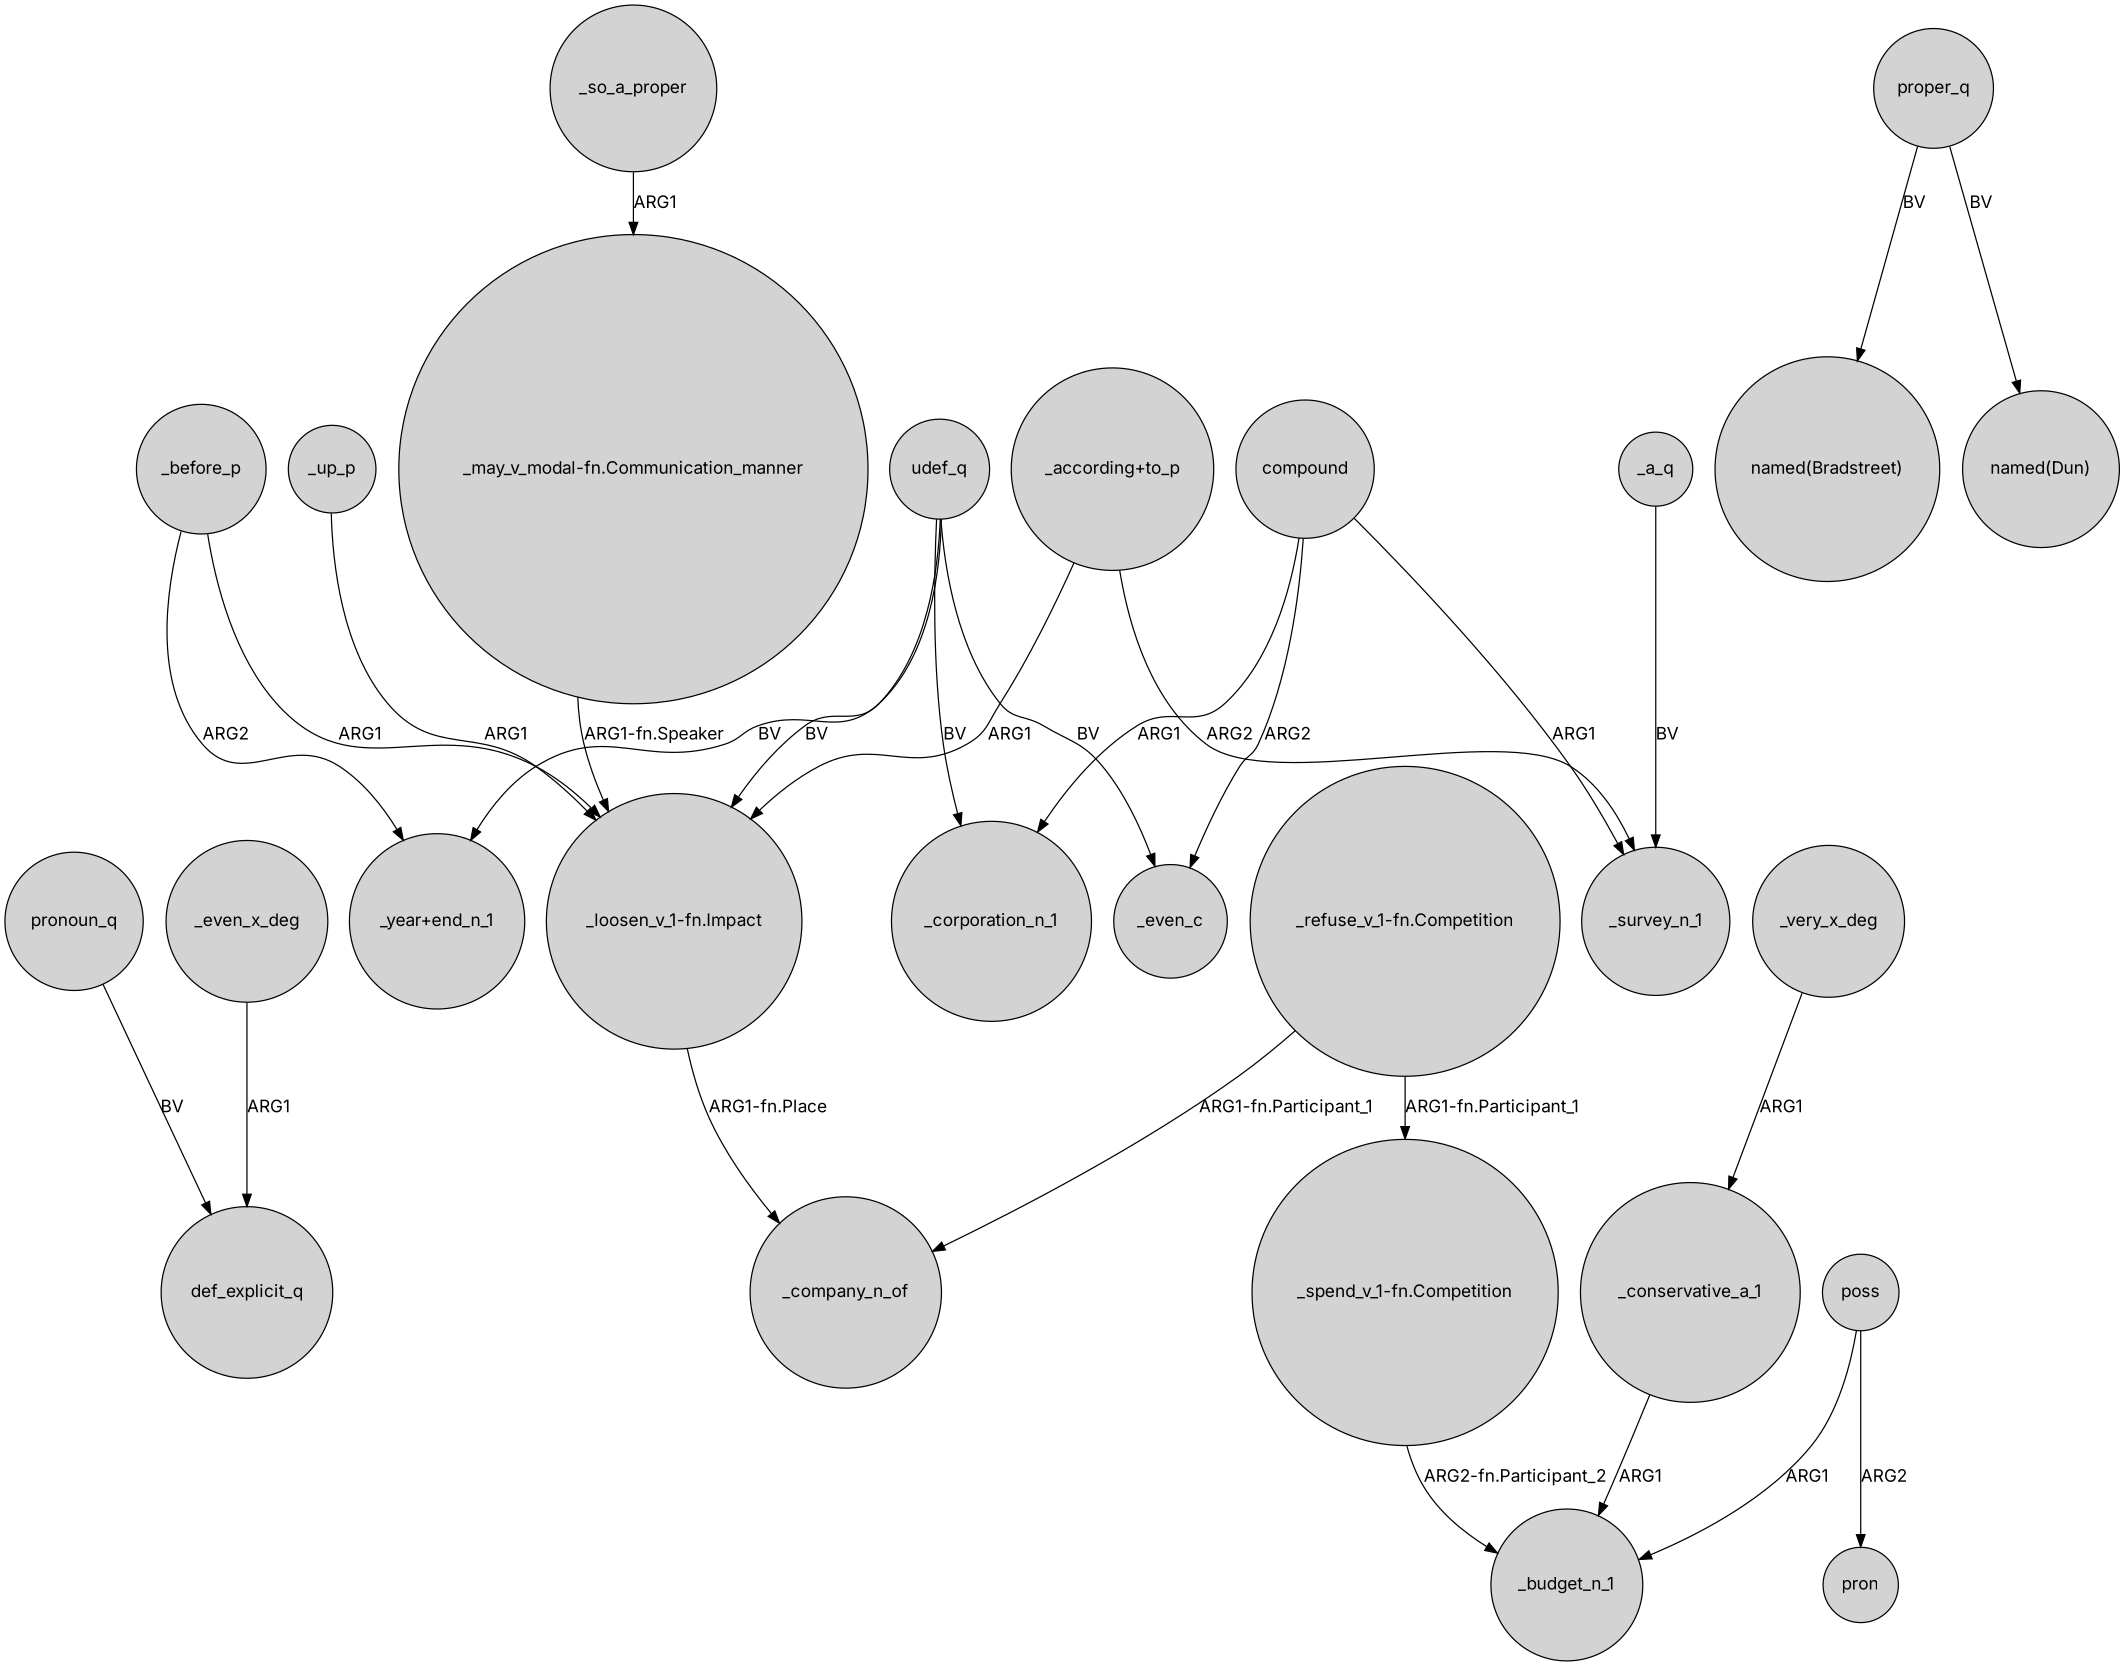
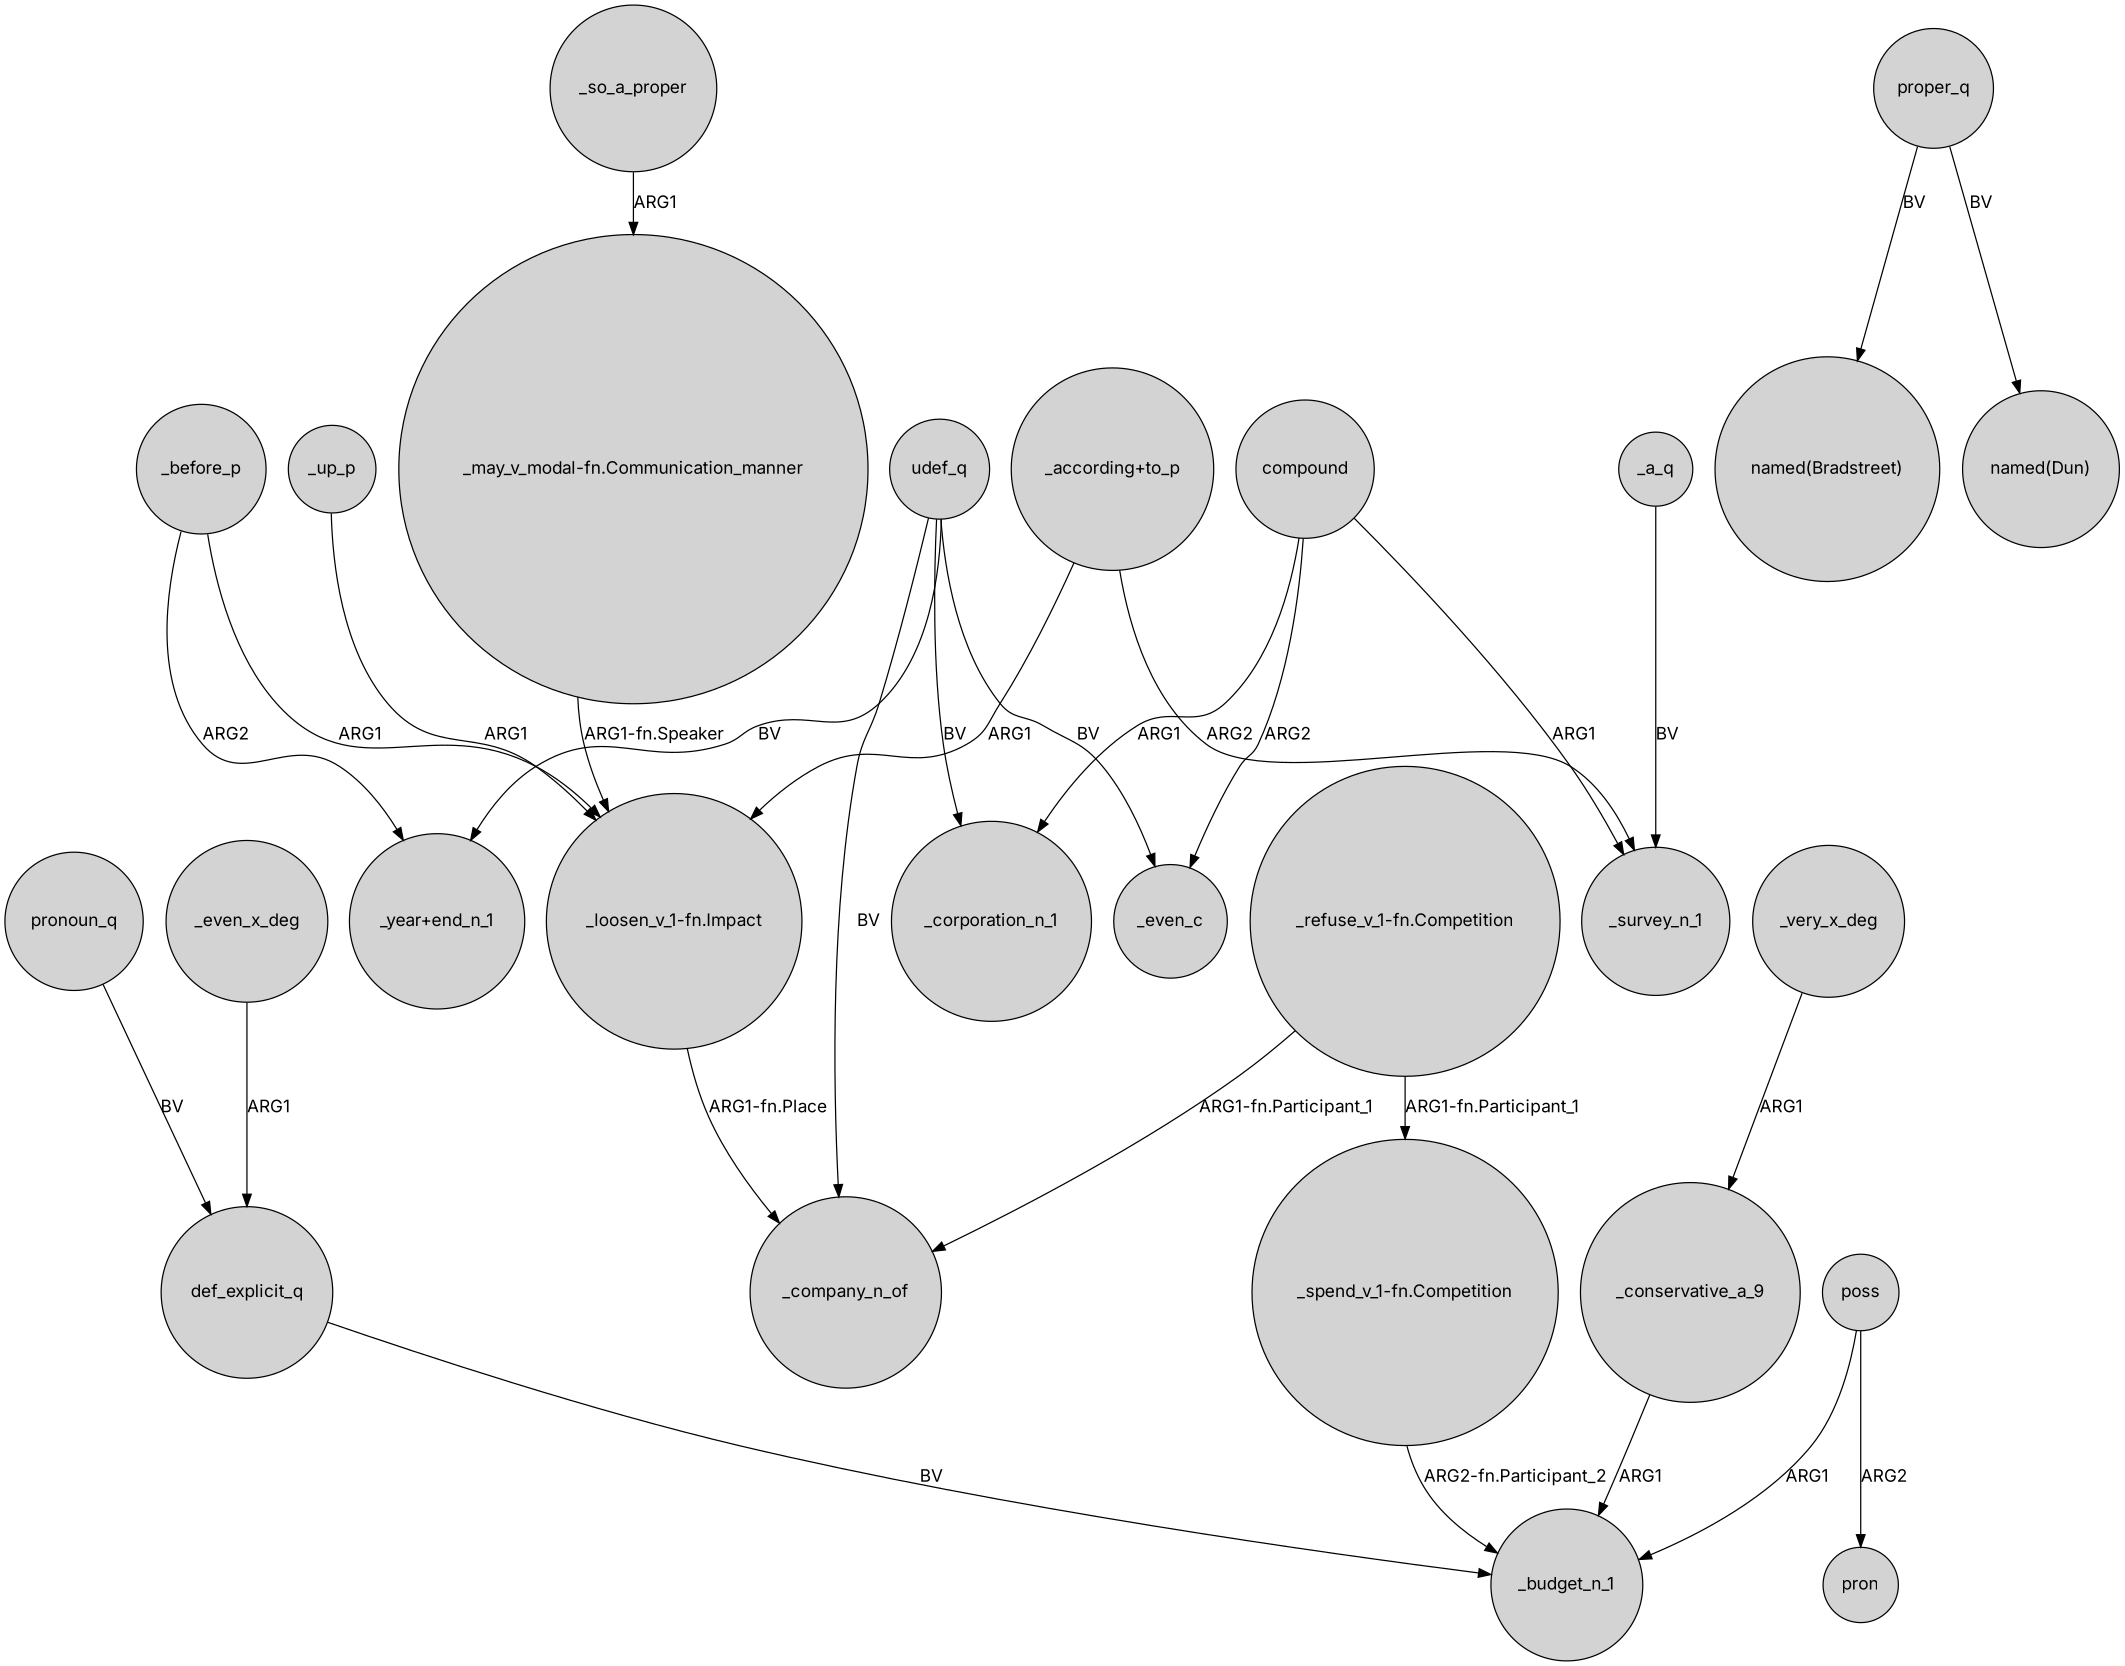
edge "udef_q" -> "_loosen_v_1-fn.Impact": now "udef_q" -> "_company_n_of"
node "_conservative_a_1": label "_conservative_a_1" -> "_conservative_a_9"
edge "def_explicit_q" -> "_budget_n_1": added, label "BV"
